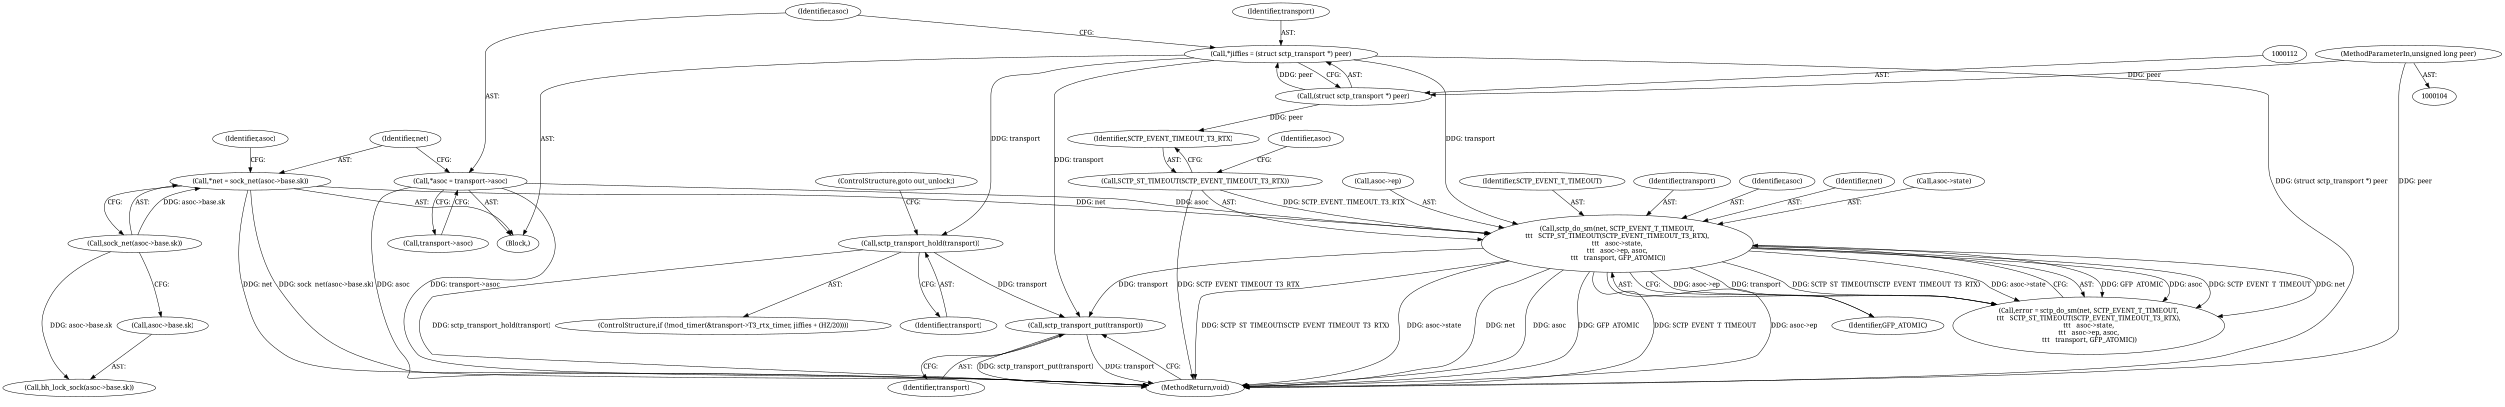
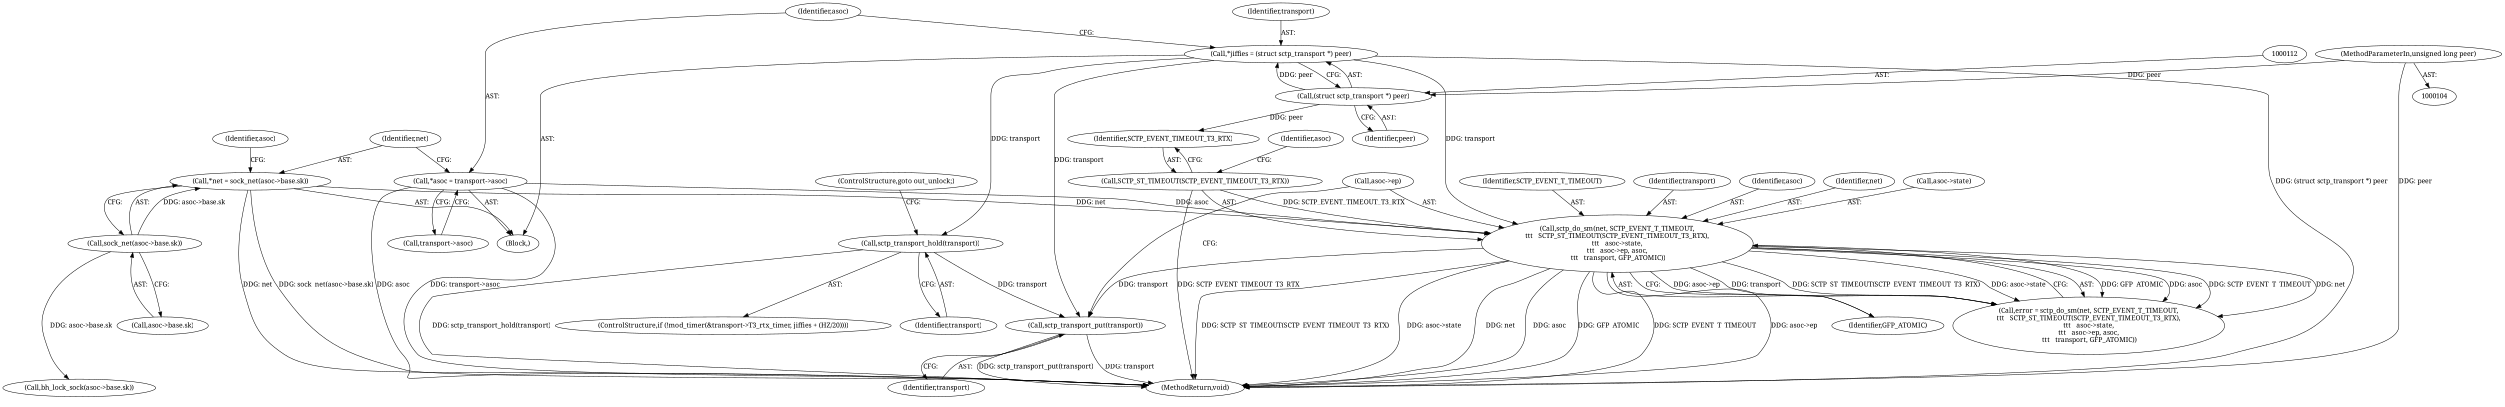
node "(Identifier,peer)": added
edge "(Call,asoc->base.sk)" -> "(Call,bh_lock_sock(asoc->base.sk))": now "(Call,asoc->base.sk)" -> "(Call,sock_net(asoc->base.sk))"
edge "(MethodReturn,void)" -> "(Call,sctp_transport_put(transport))": now "(Call,asoc->ep)" -> "(Call,sctp_transport_put(transport))"
